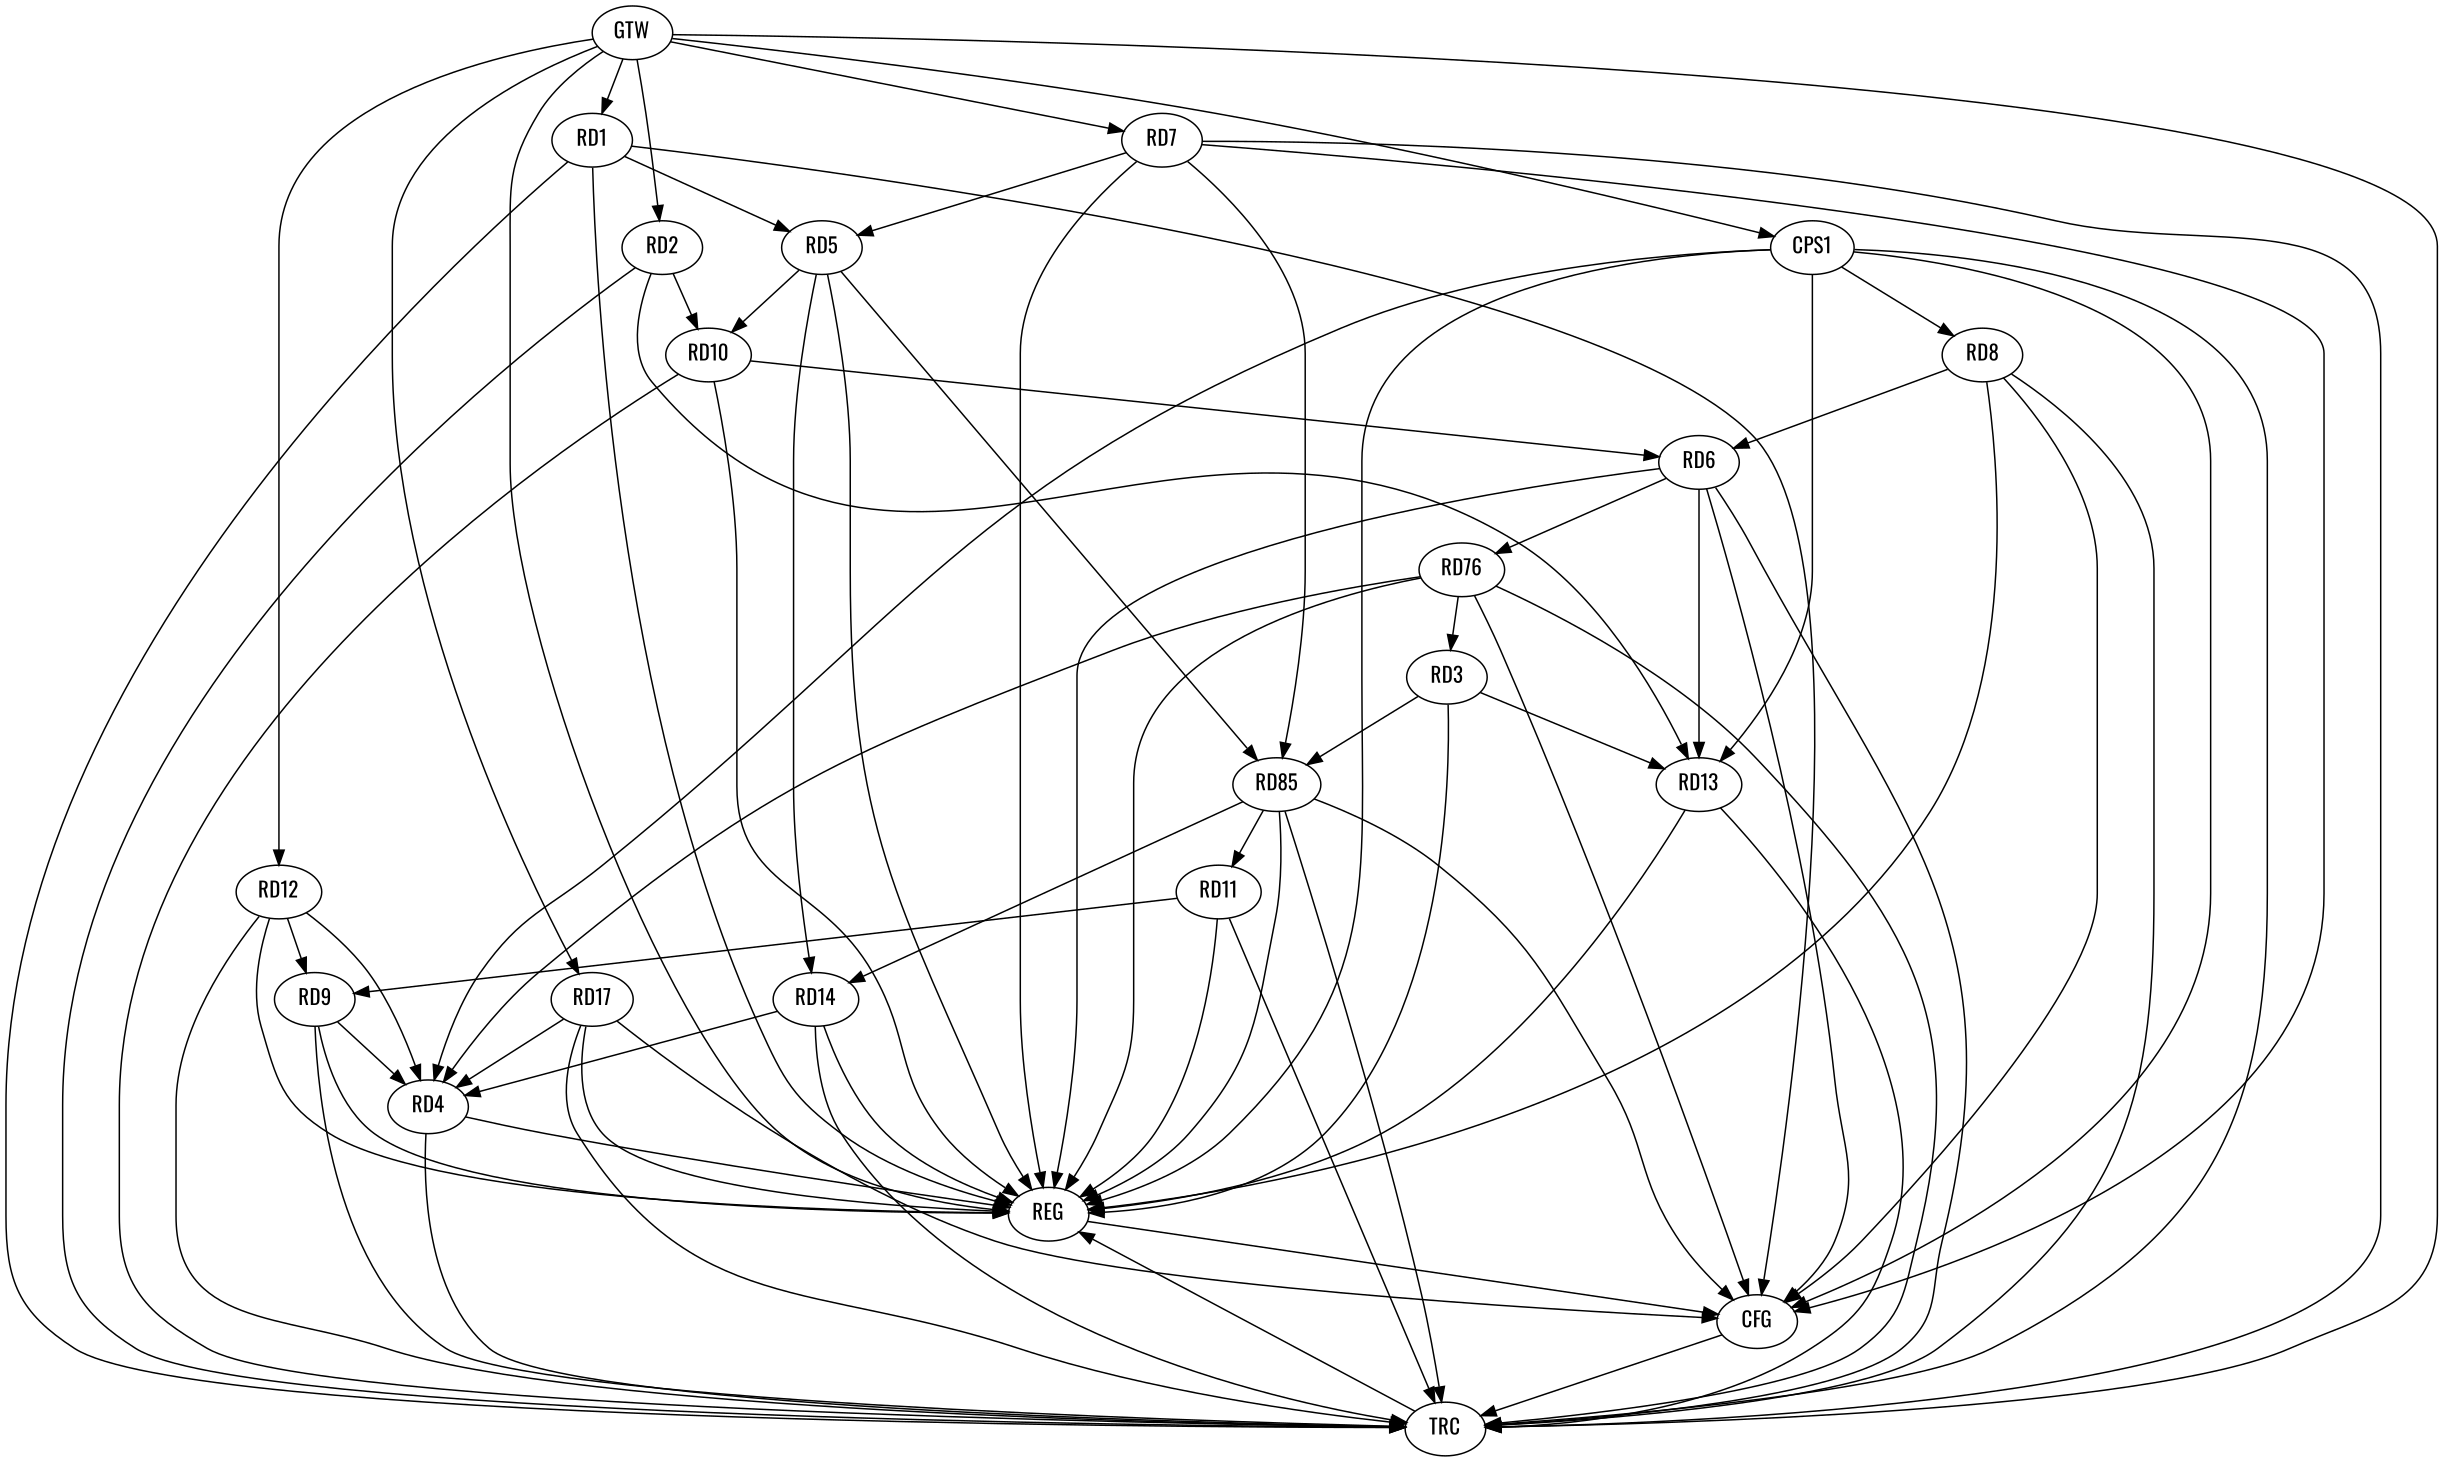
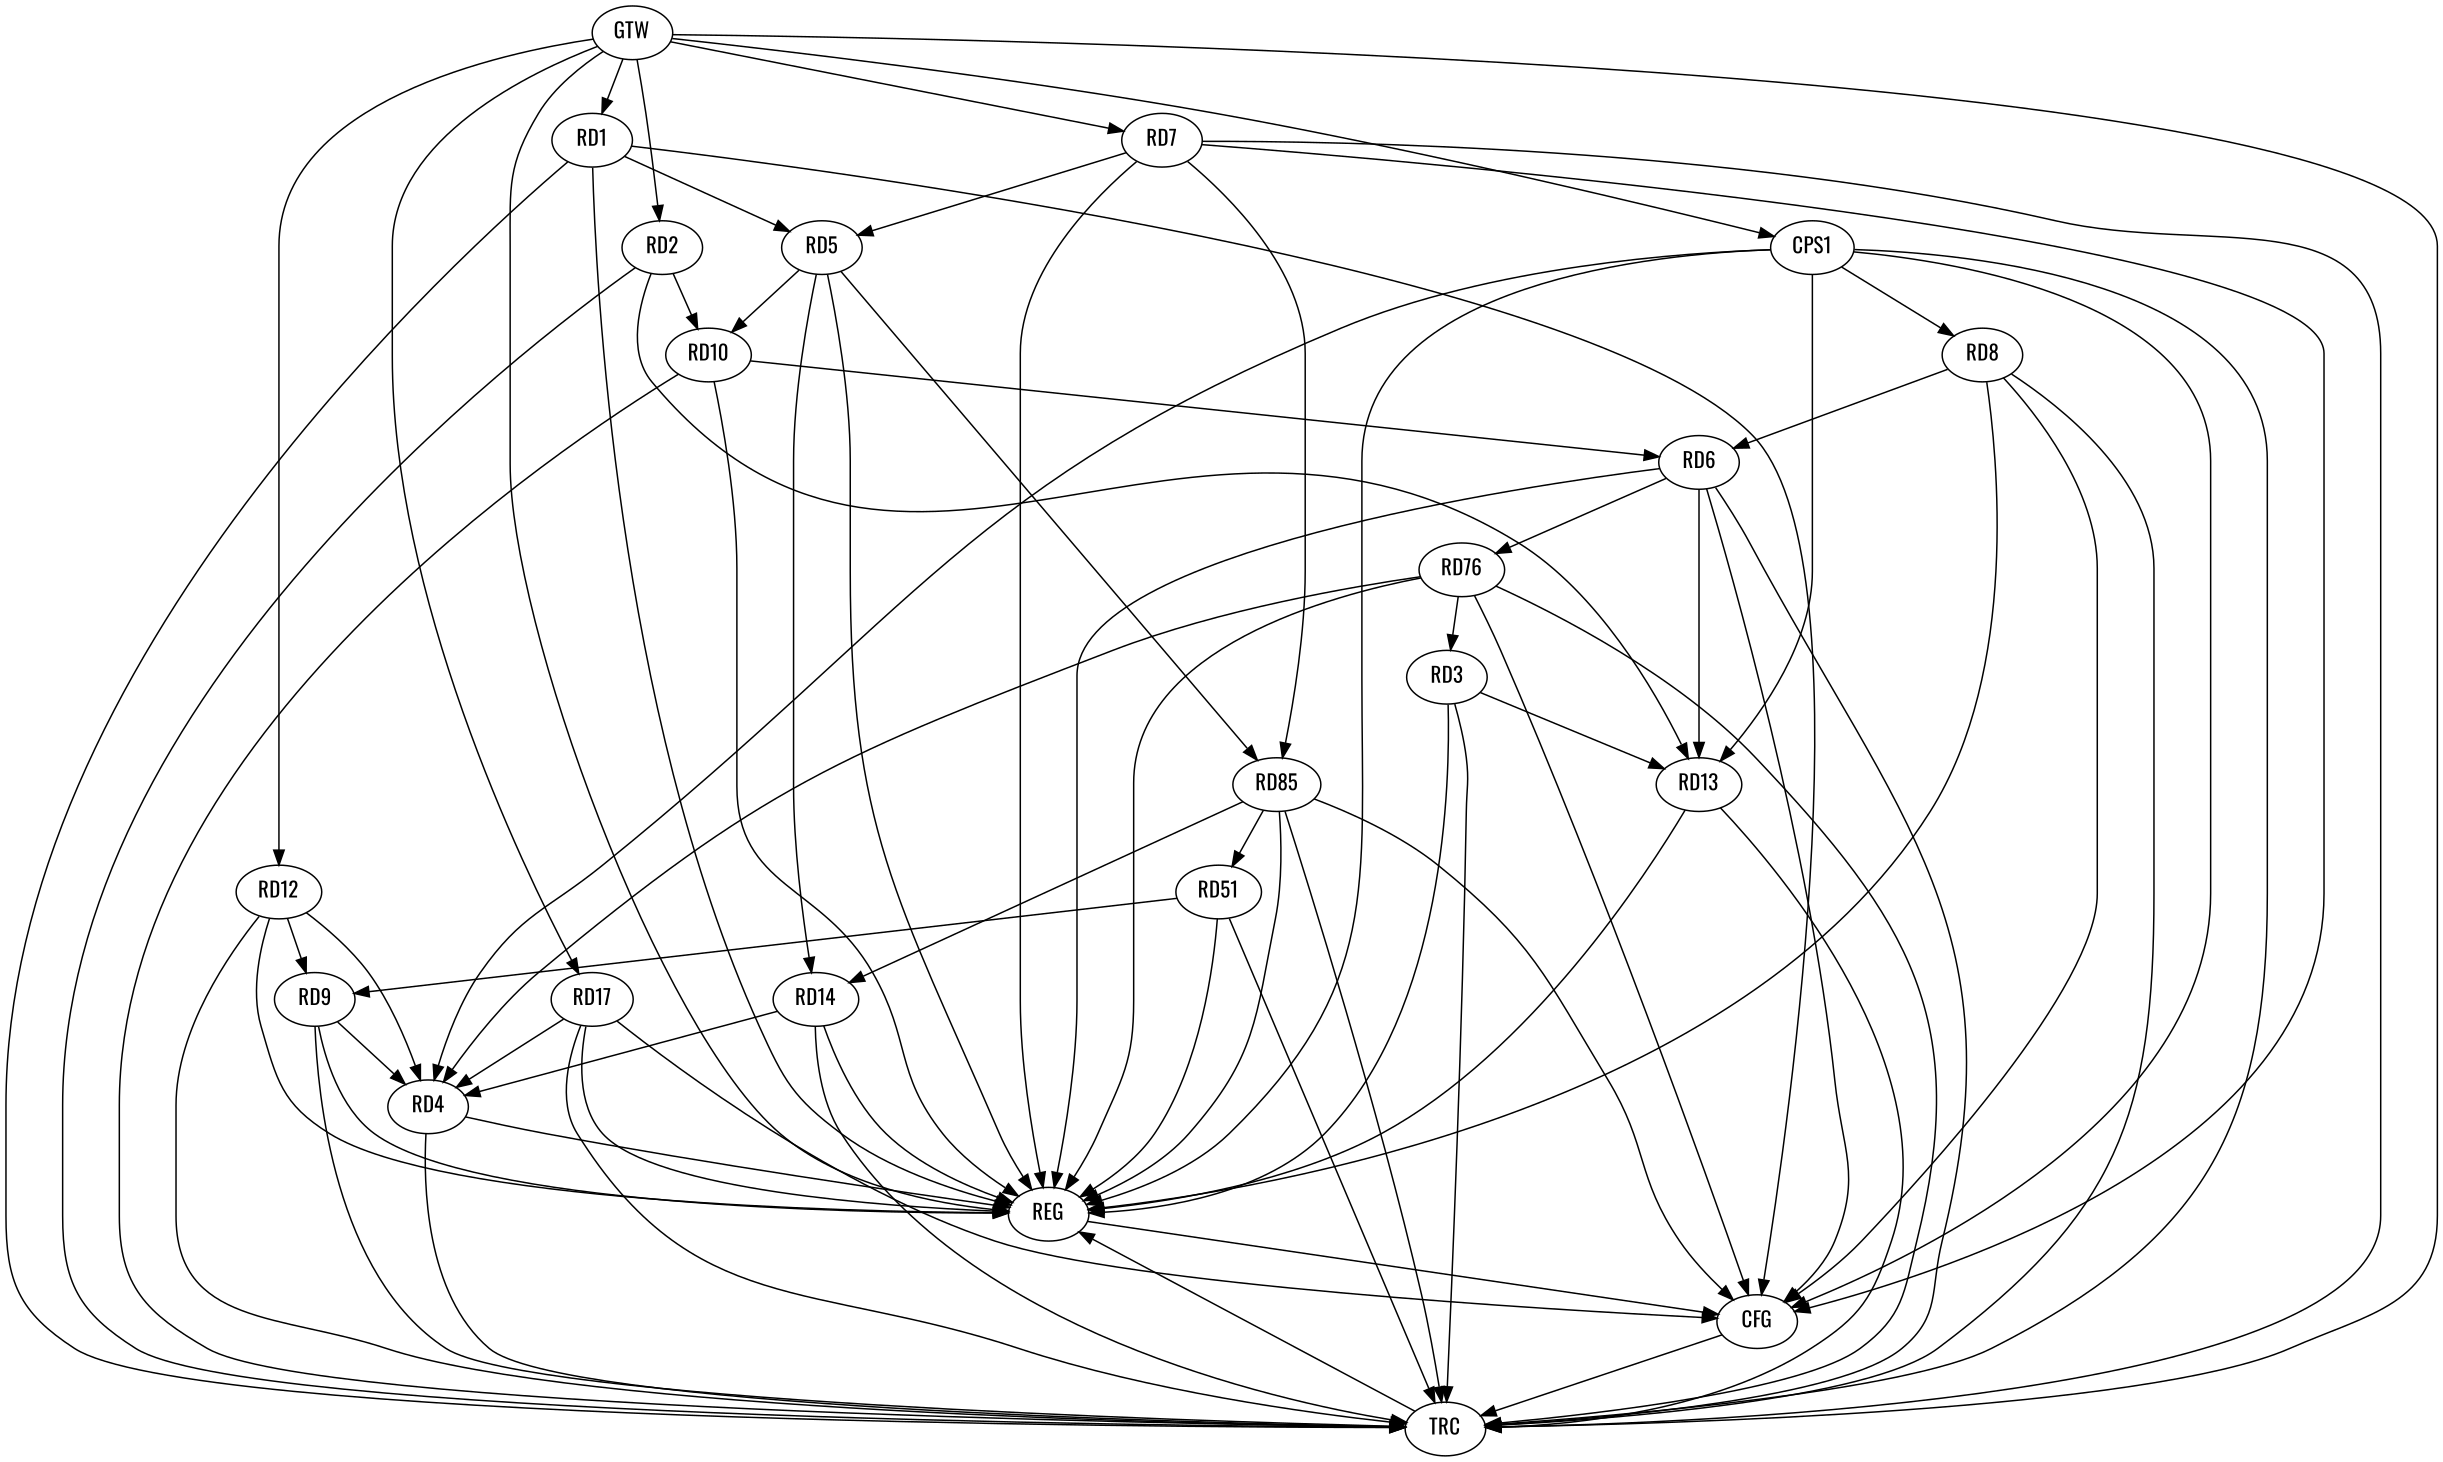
edge "RD3" -> "RD85": now "RD3" -> "TRC"
node "RD11": label "RD11" -> "RD51"
